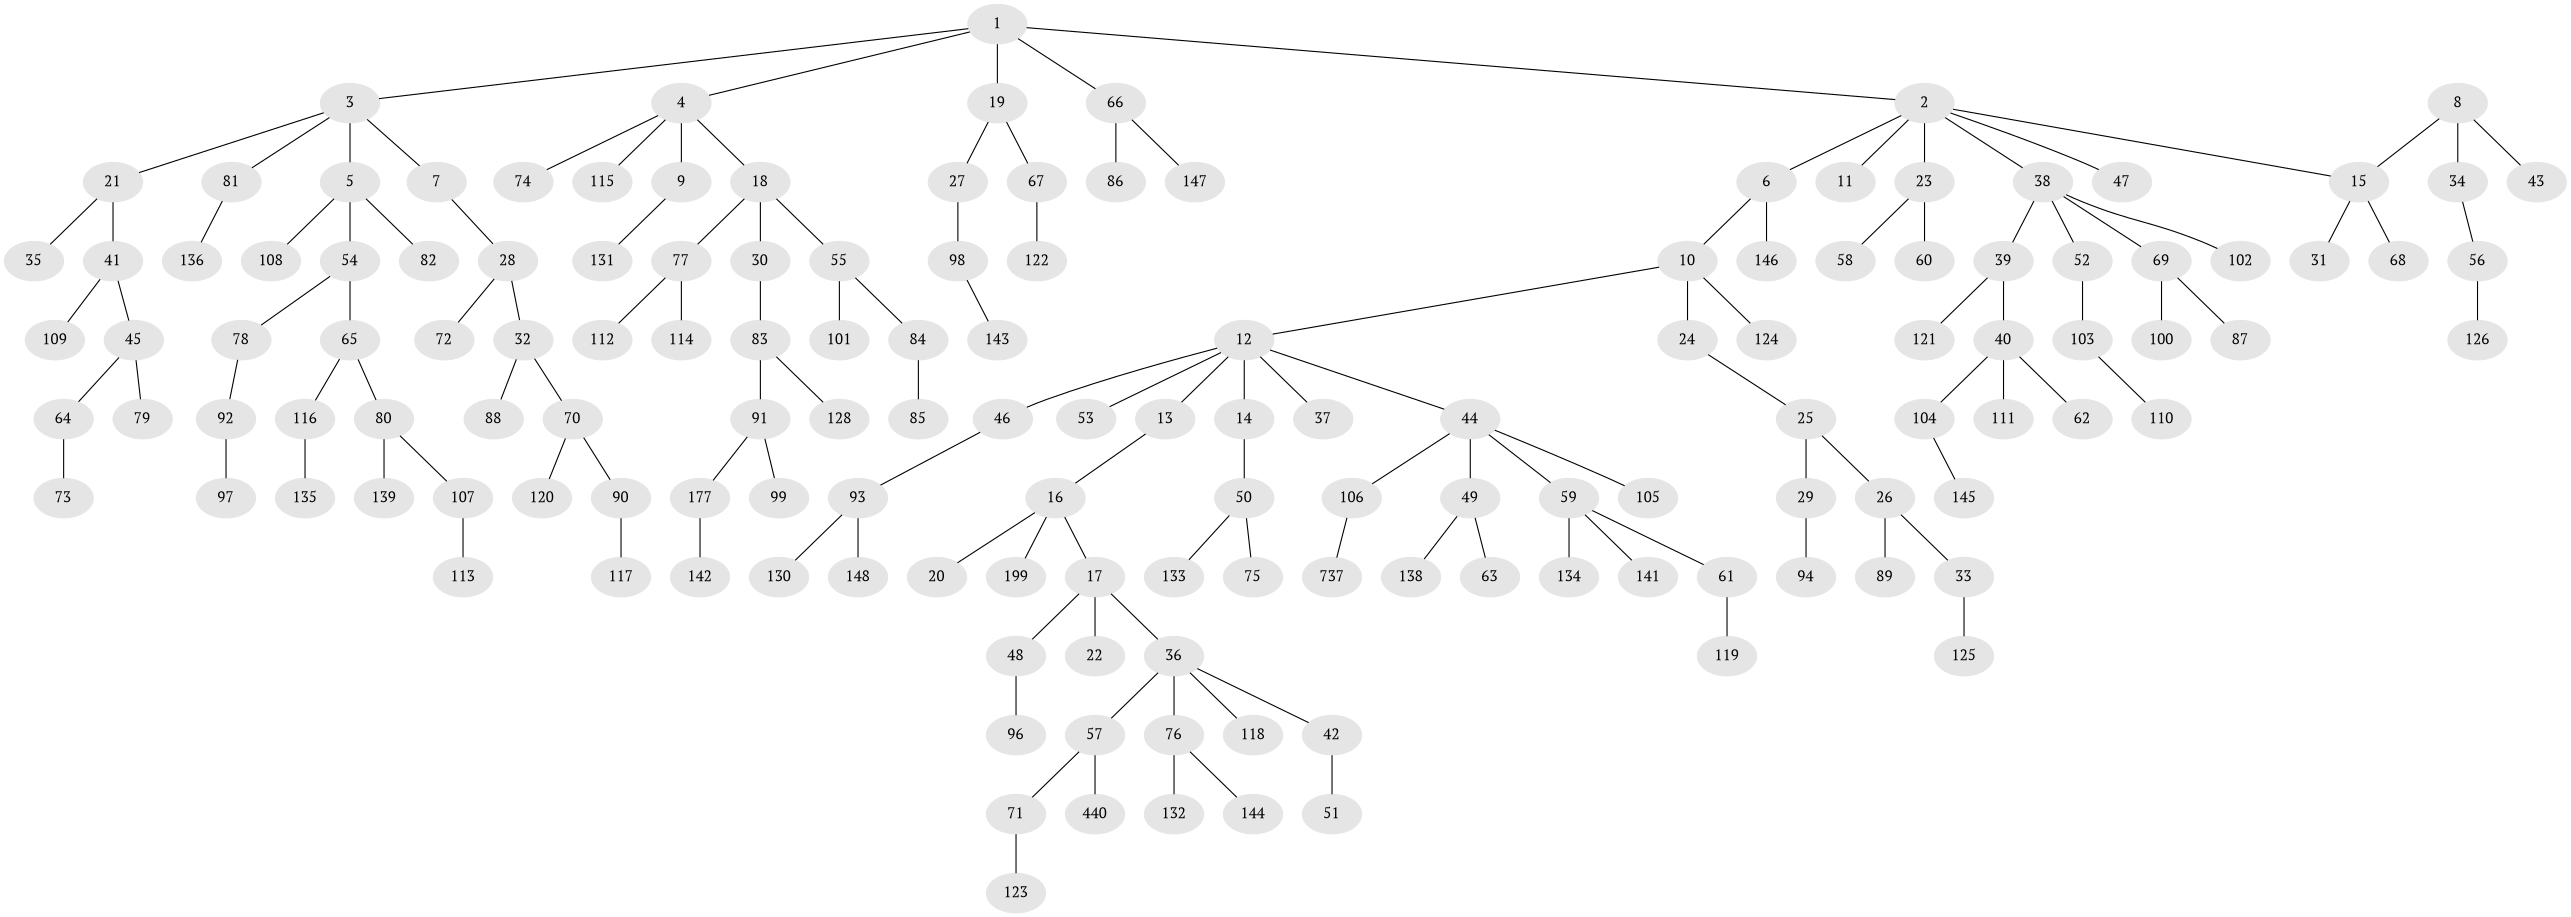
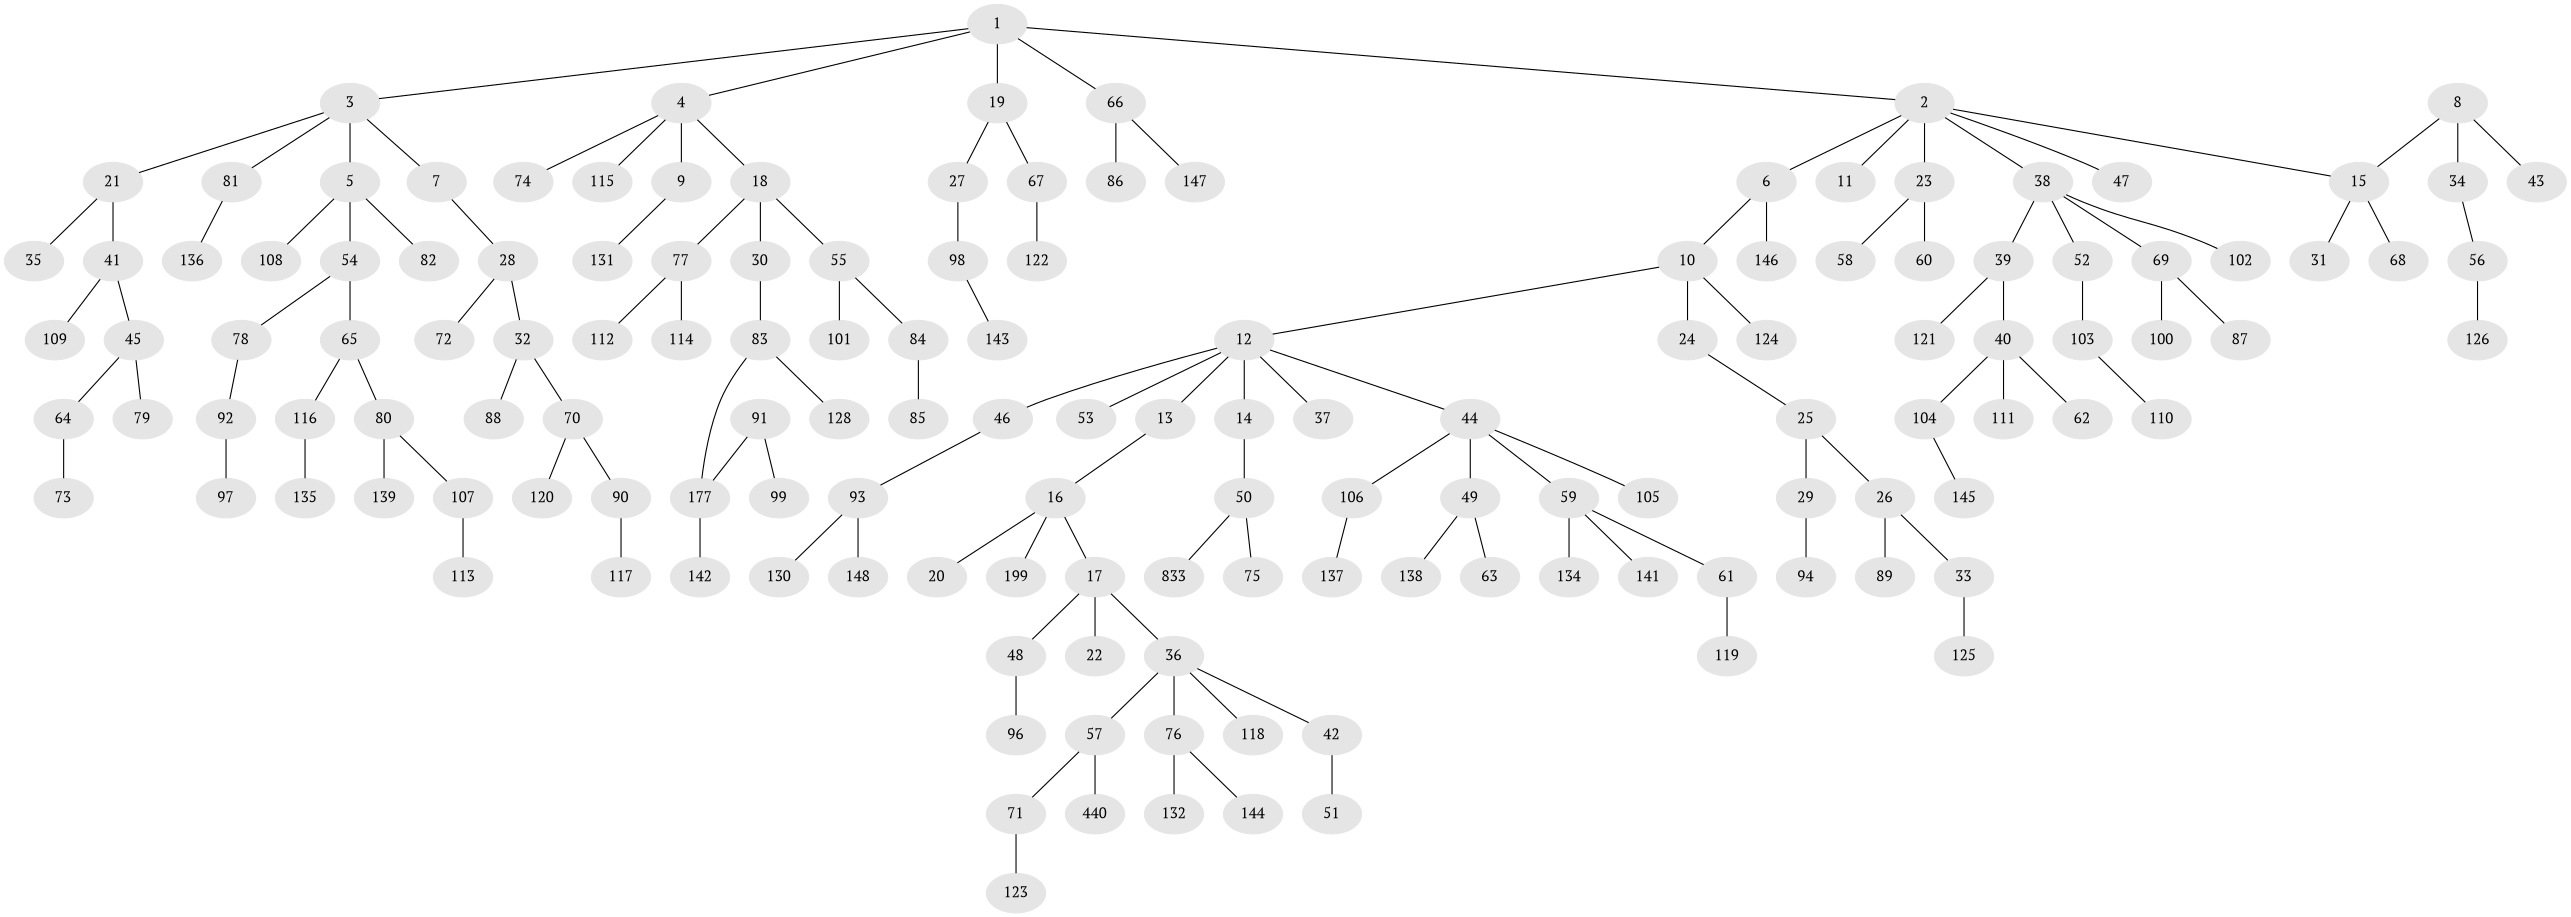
edge "83" -- "91": now "83" -- "177"
node "133": label "133" -> "833"
node "737": label "737" -> "137"
